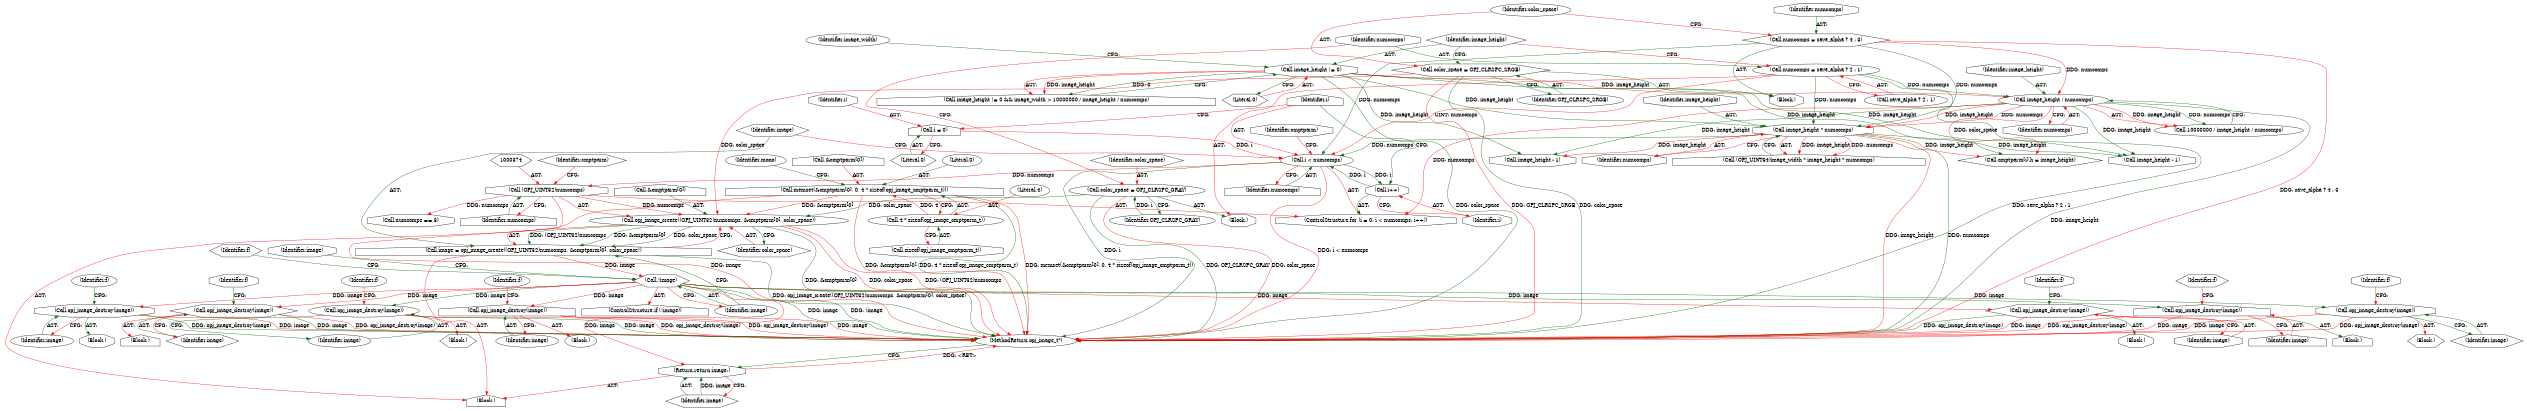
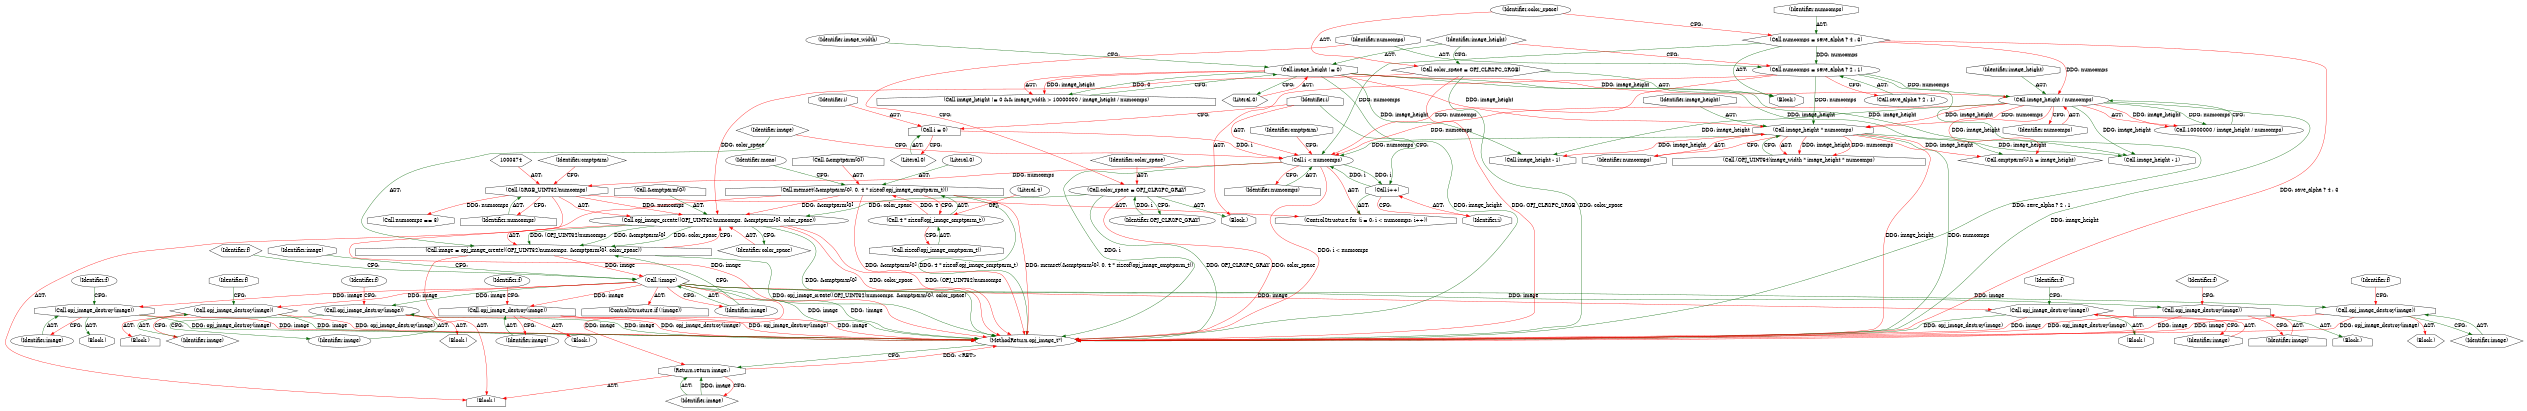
edge "(Call,save_alpha ? 2 : 1)" -> "(Call,numcomps = save_alpha ? 2 : 1)": color red -> darkgreen
edge "(Call,numcomps = save_alpha ? 4 : 3)" -> "(Call,image_height * numcomps)": now "(Call,numcomps = save_alpha ? 4 : 3)" -> "(Call,numcomps = save_alpha ? 2 : 1)"
node "(Identifier,OPJ_CLRSPC_SRGB)": removed
edge "(Call,numcomps = save_alpha ? 2 : 1)" -> "(Call,i < numcomps)": label "UINT: numcomps" -> "DDG: numcomps"
edge "(Call,image_height / numcomps)" -> "(ControlStructure,for (i = 0; i < numcomps; i++))": now "(Call,image_height / numcomps)" -> "(Call,i < numcomps)"
edge "(Call,image_height != 0)" -> "(Call,image_height * numcomps)": color darkgreen -> red
edge "(Call,image_height / numcomps)" -> "(Call,cmptparm[i].h = image_height)": label "DDG: color_space" -> "DDG: image_height"
node "(Call,(OPJ_UINT32)numcomps)": label "(Call,(OPJ_UINT32)numcomps)" -> "(Call,(SRGB_UINT32)numcomps)"
edge "(Literal,4)" -> "(Call,4 * sizeof(opj_image_cmptparm_t))": label "AST: " -> "OPJ: "
edge "(Call,image_height != 0)" -> "(MethodReturn,opj_image_t*)": label "DDG: color_space" -> "DDG: image_height"
